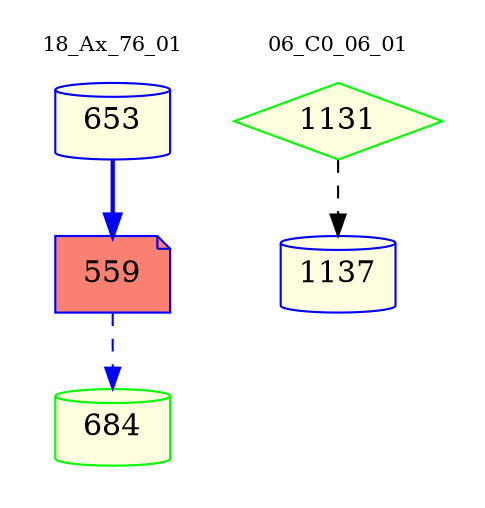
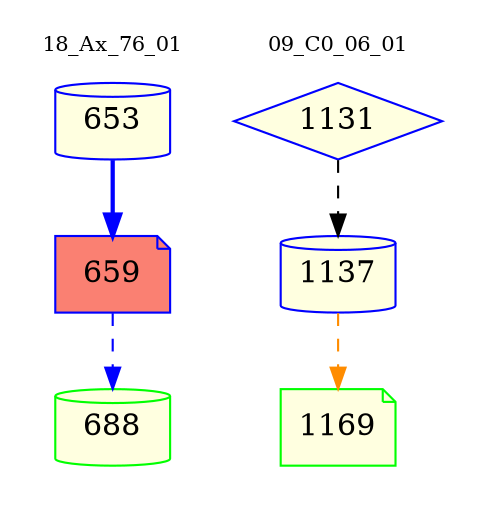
cluster "06_C0_06_01": label "06_C0_06_01" -> "09_C0_06_01"
node "1131": color green -> blue
node "559": label "559" -> "659"
node "684": label "684" -> "688"
node "1169": added
